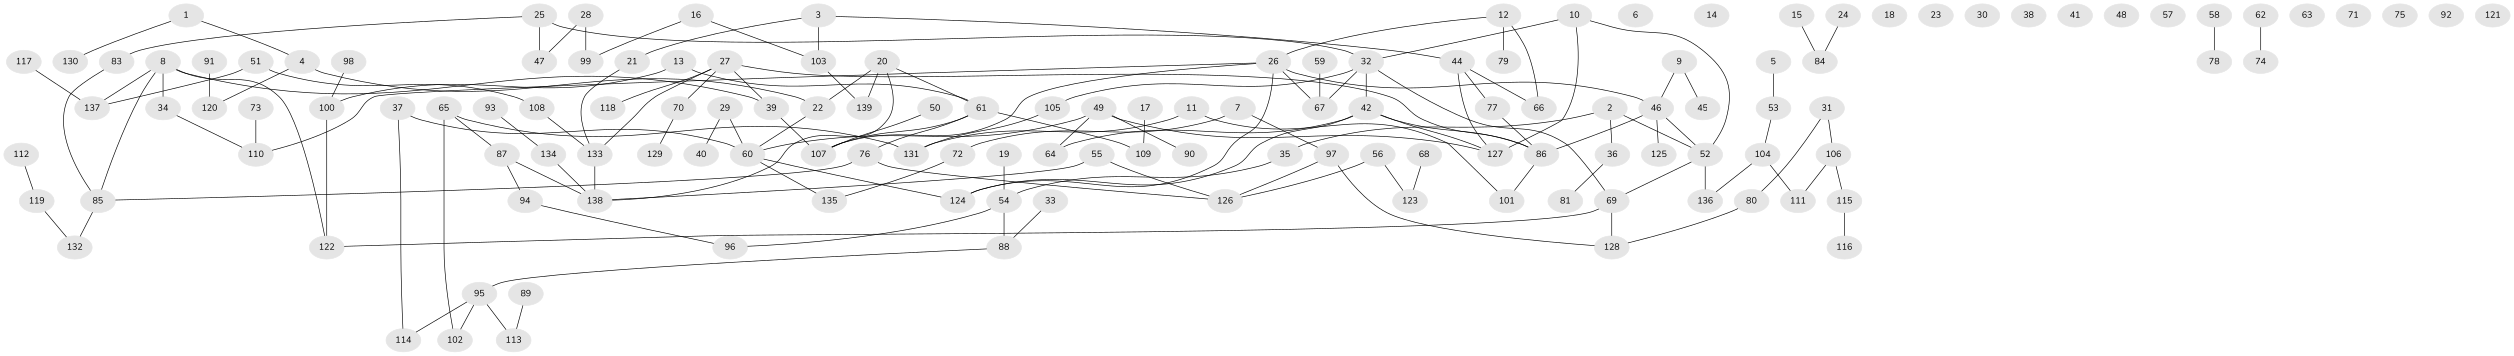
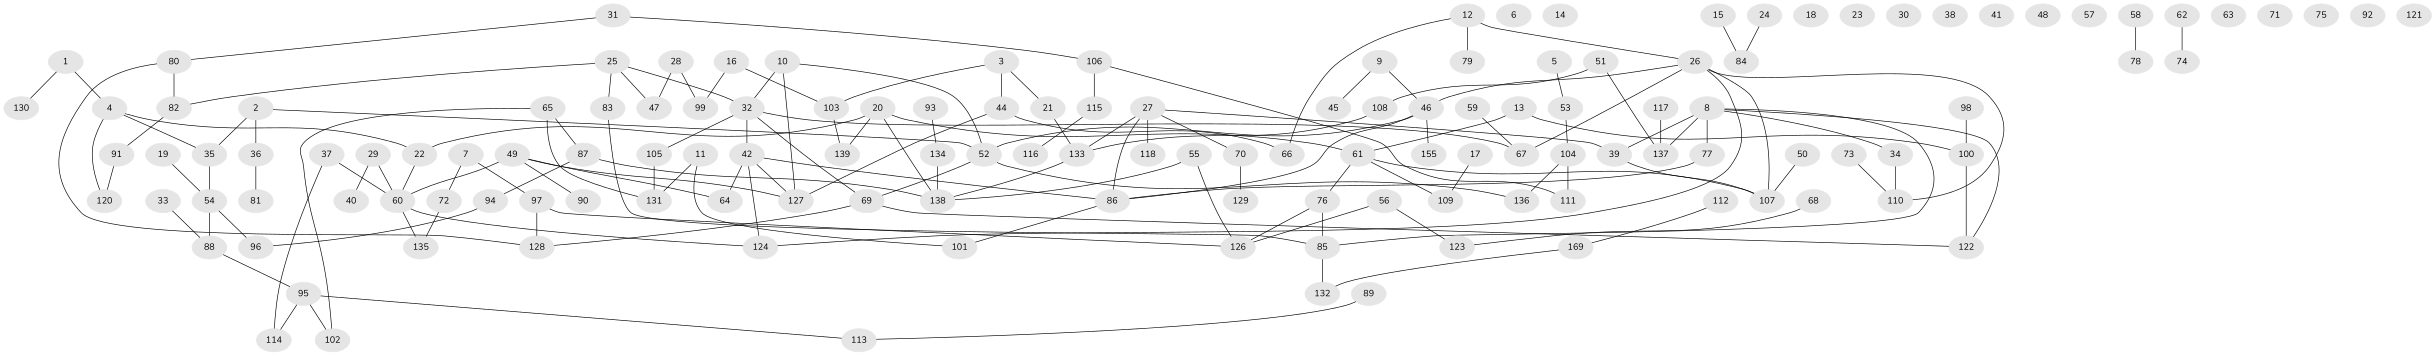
edge "44" -- "77": now "8" -- "77"
node "82": added
edge "4" -- "35": added
node "125": label "125" -> "155"
node "119": label "119" -> "169"
